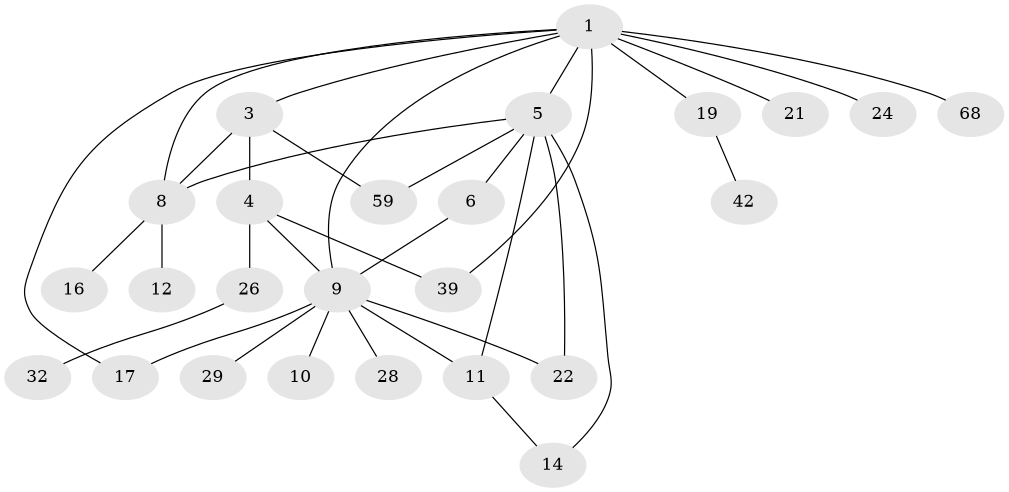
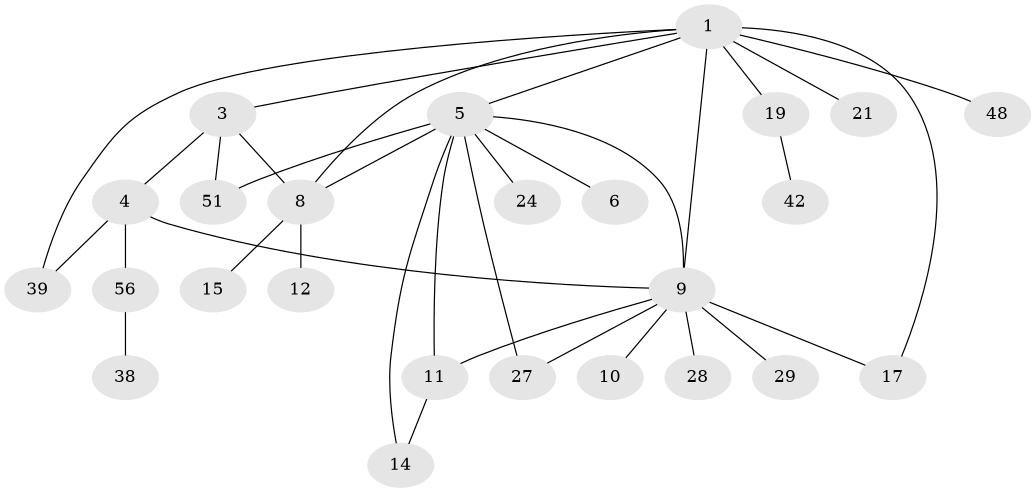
edge "1" -- "24": now "5" -- "24"
node "68": label "68" -> "48"
node "59": label "59" -> "51"
edge "6" -- "9": now "5" -- "9"
node "16": label "16" -> "15"
node "26": label "26" -> "56"
node "32": label "32" -> "38"
node "22": label "22" -> "27"
